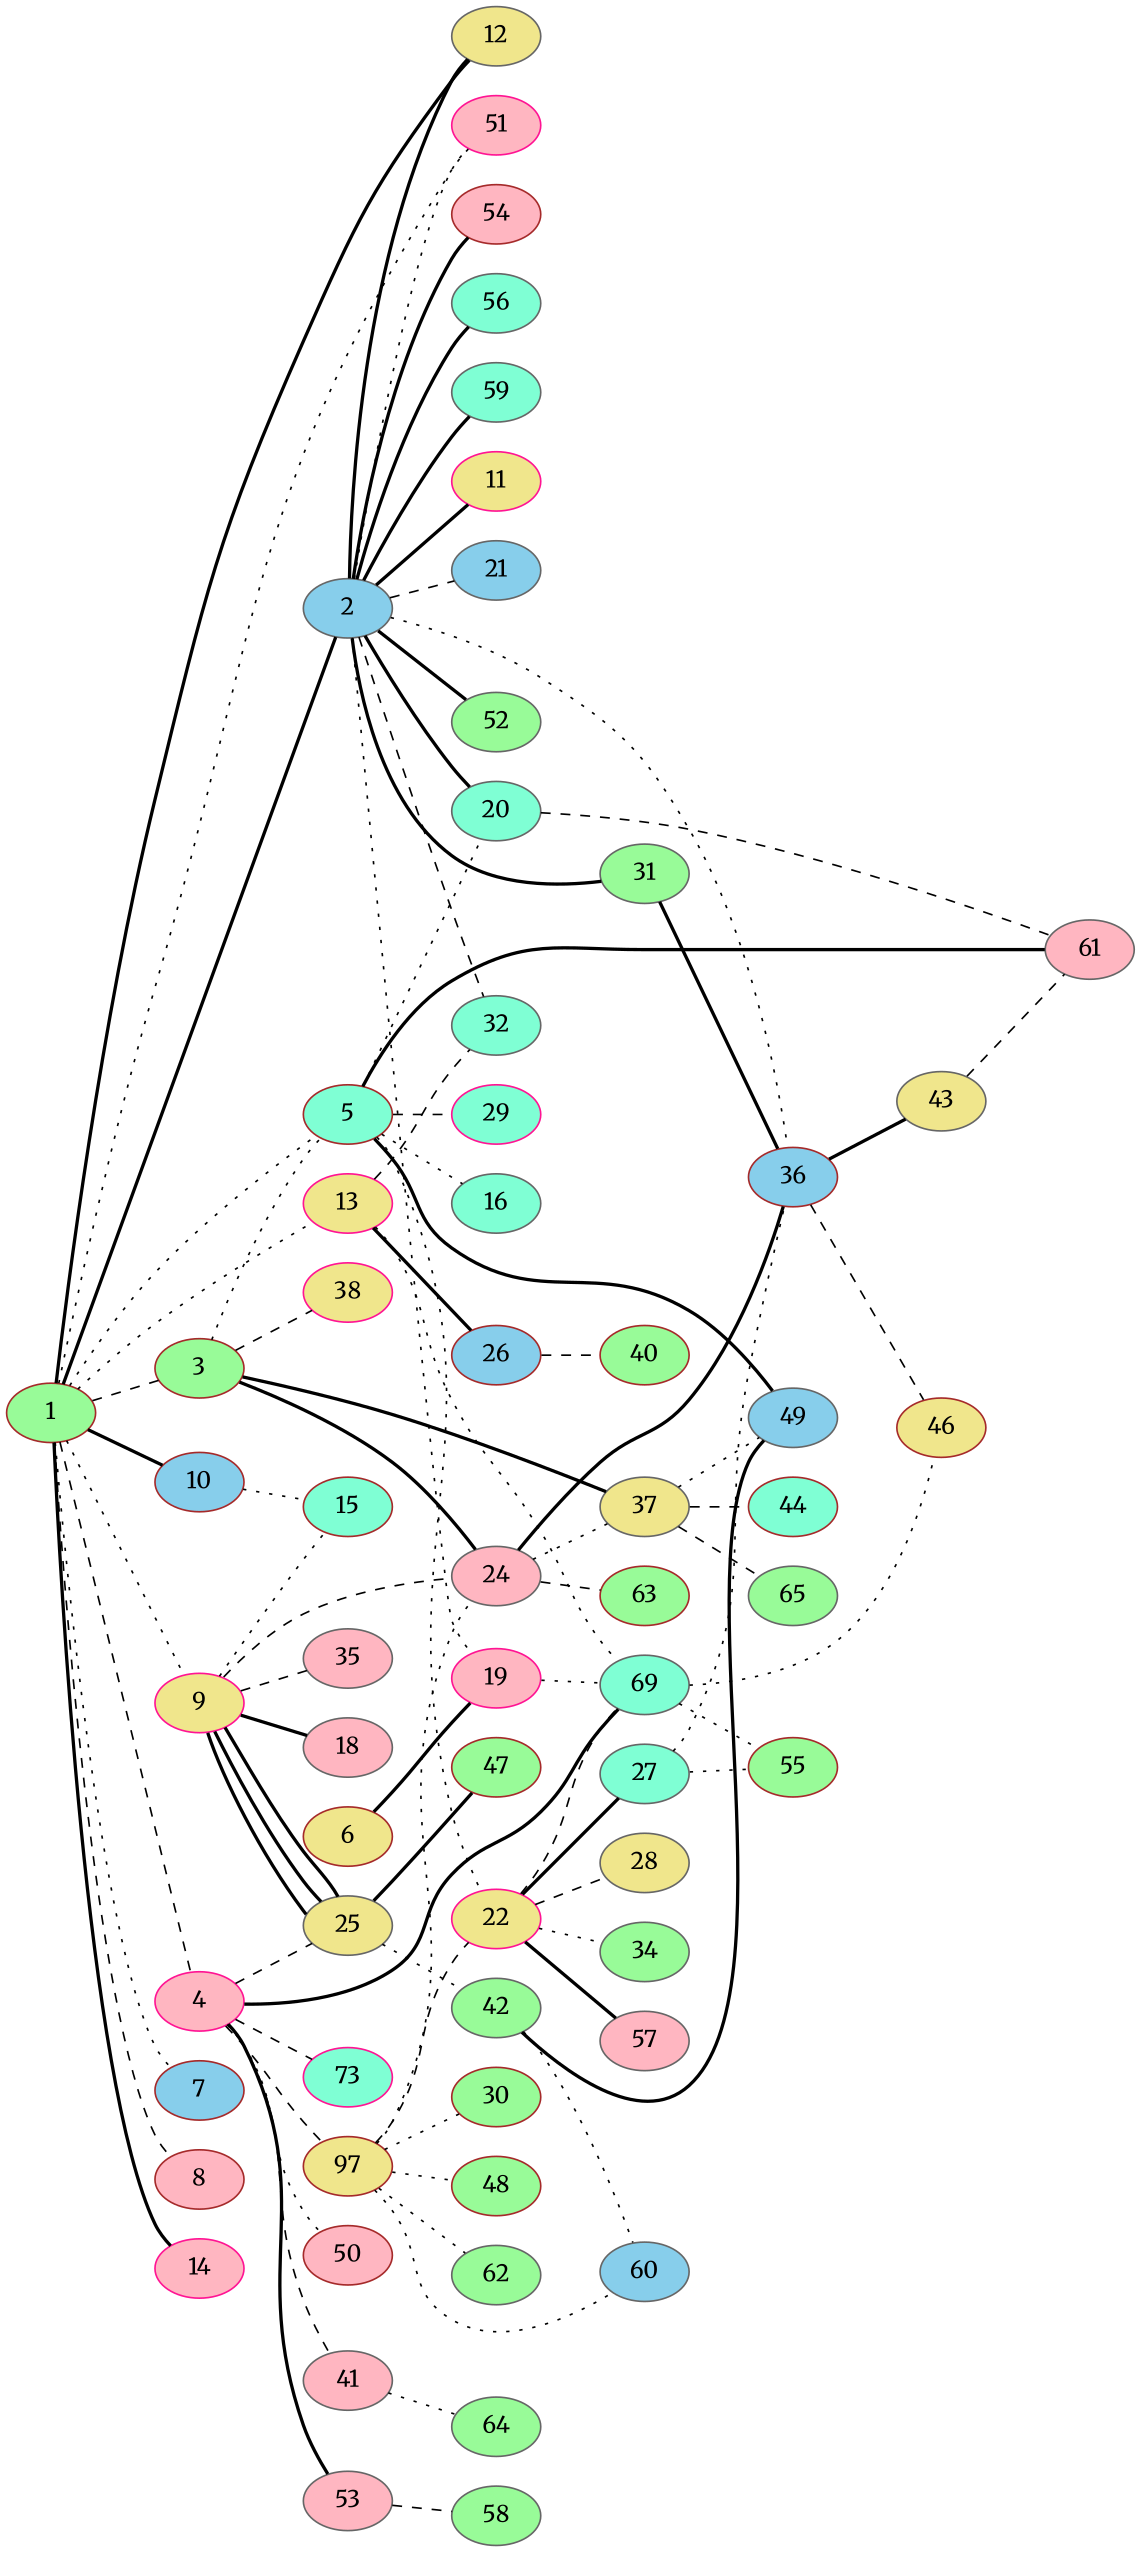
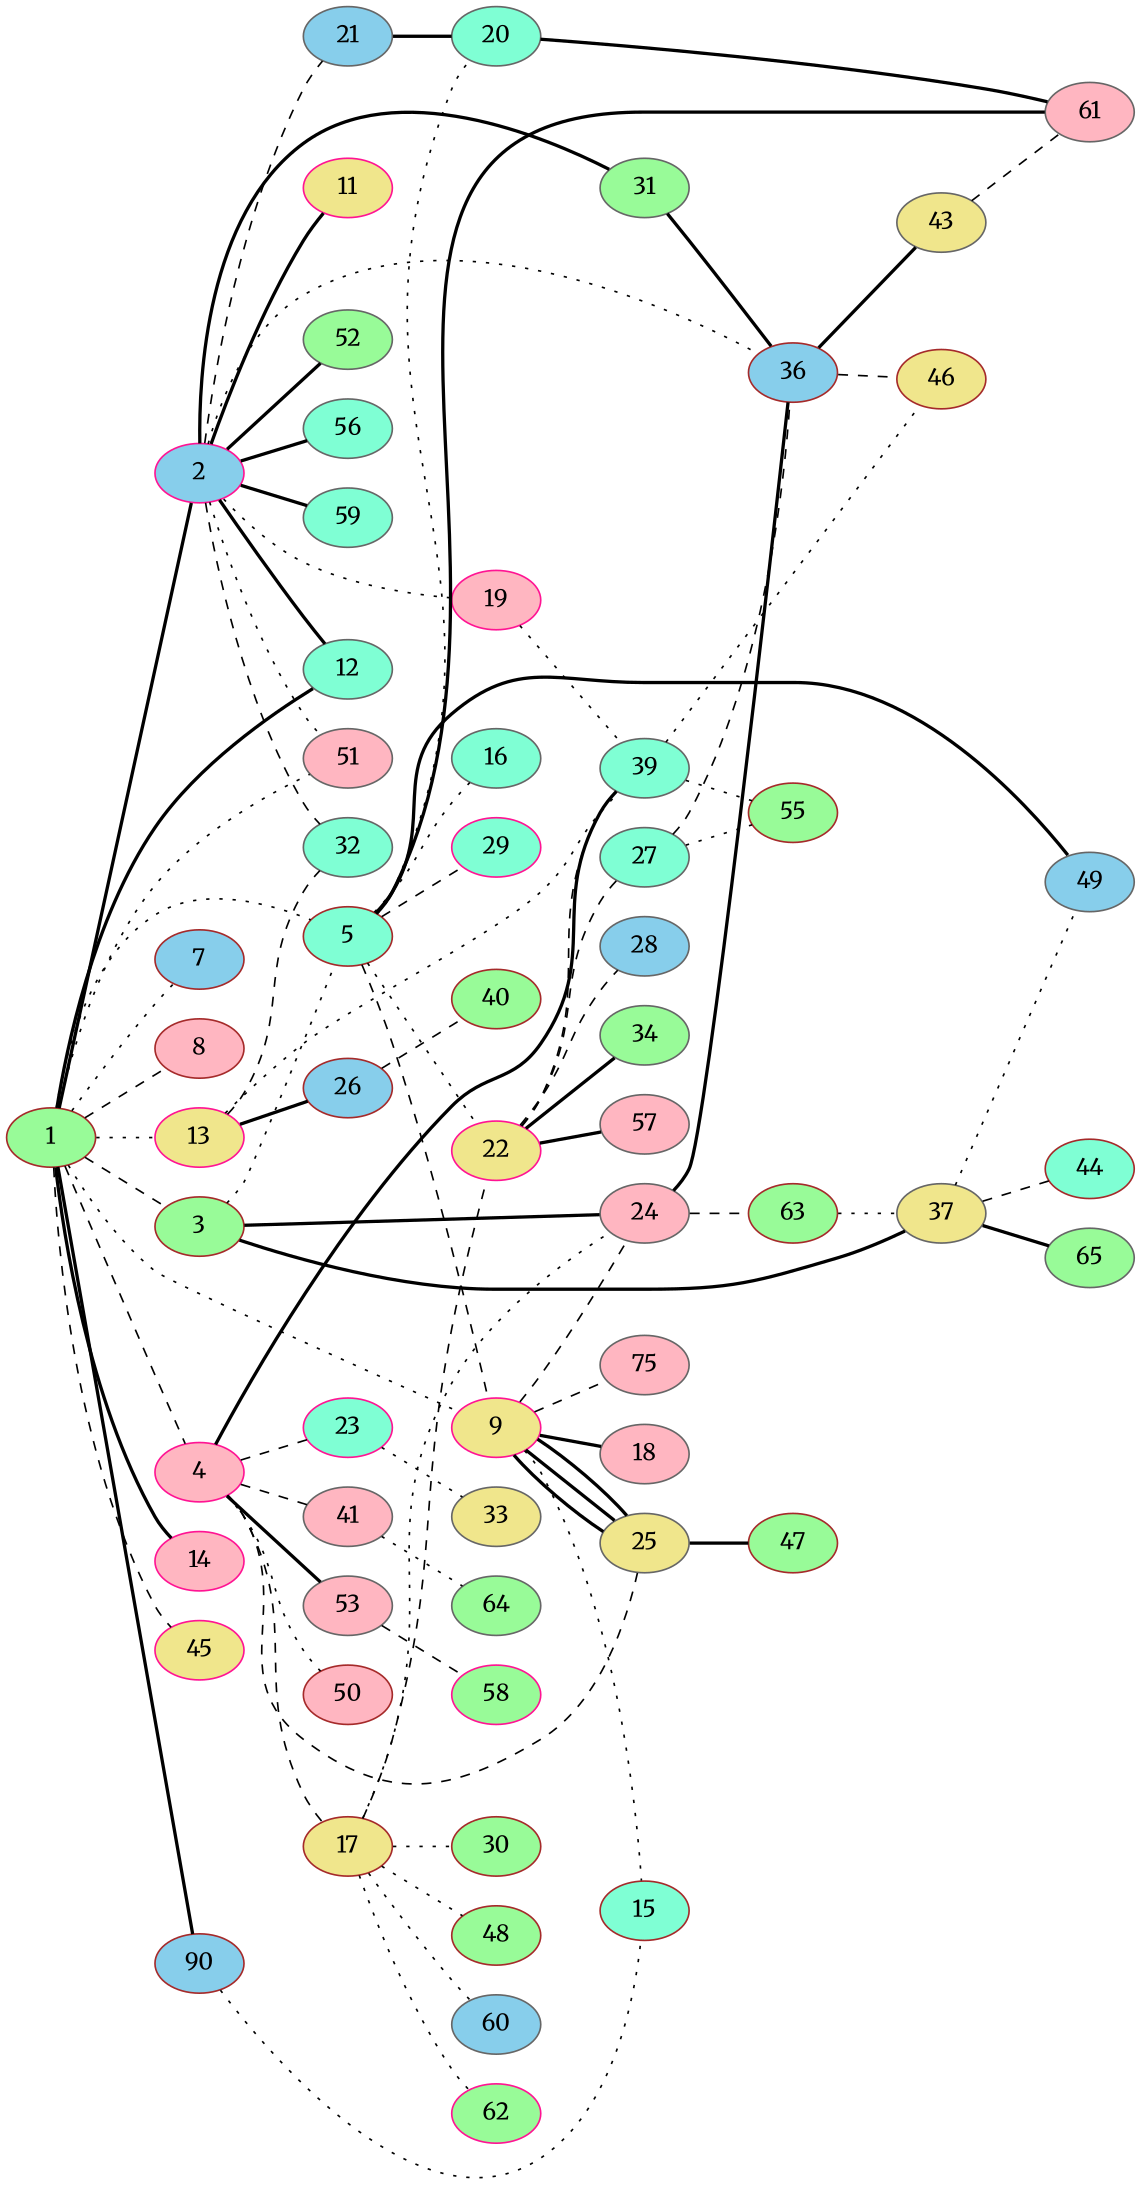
node "12": fillcolor khaki -> aquamarine
node "51": color deeppink -> gray40
node "54": removed
node "2": color gray40 -> deeppink
edge "2" -- "20": now "21" -- "20"
edge "20" -- "61": style dashed -> bold
edge "5" -- "9": added
node "38": removed
edge "36" -- "27": style dotted -> dashed
node "10": label "10" -> "90"
node "33": added
edge "37" -- "24": now "37" -- "63"
edge "37" -- "65": style dashed -> bold
node "45": added
node "35": label "35" -> "75"
node "69": label "69" -> "39"
node "6": removed
edge "27" -- "22": style bold -> dashed
node "28": fillcolor khaki -> skyblue
edge "22" -- "34": style dotted -> bold
node "42": removed
node "73": label "73" -> "23"
node "97": label "97" -> "17"
node "62": color gray40 -> deeppink
node "58": color gray40 -> deeppink
